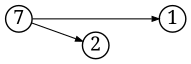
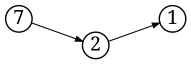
edge "7" -> "1": now "2" -> "1"
